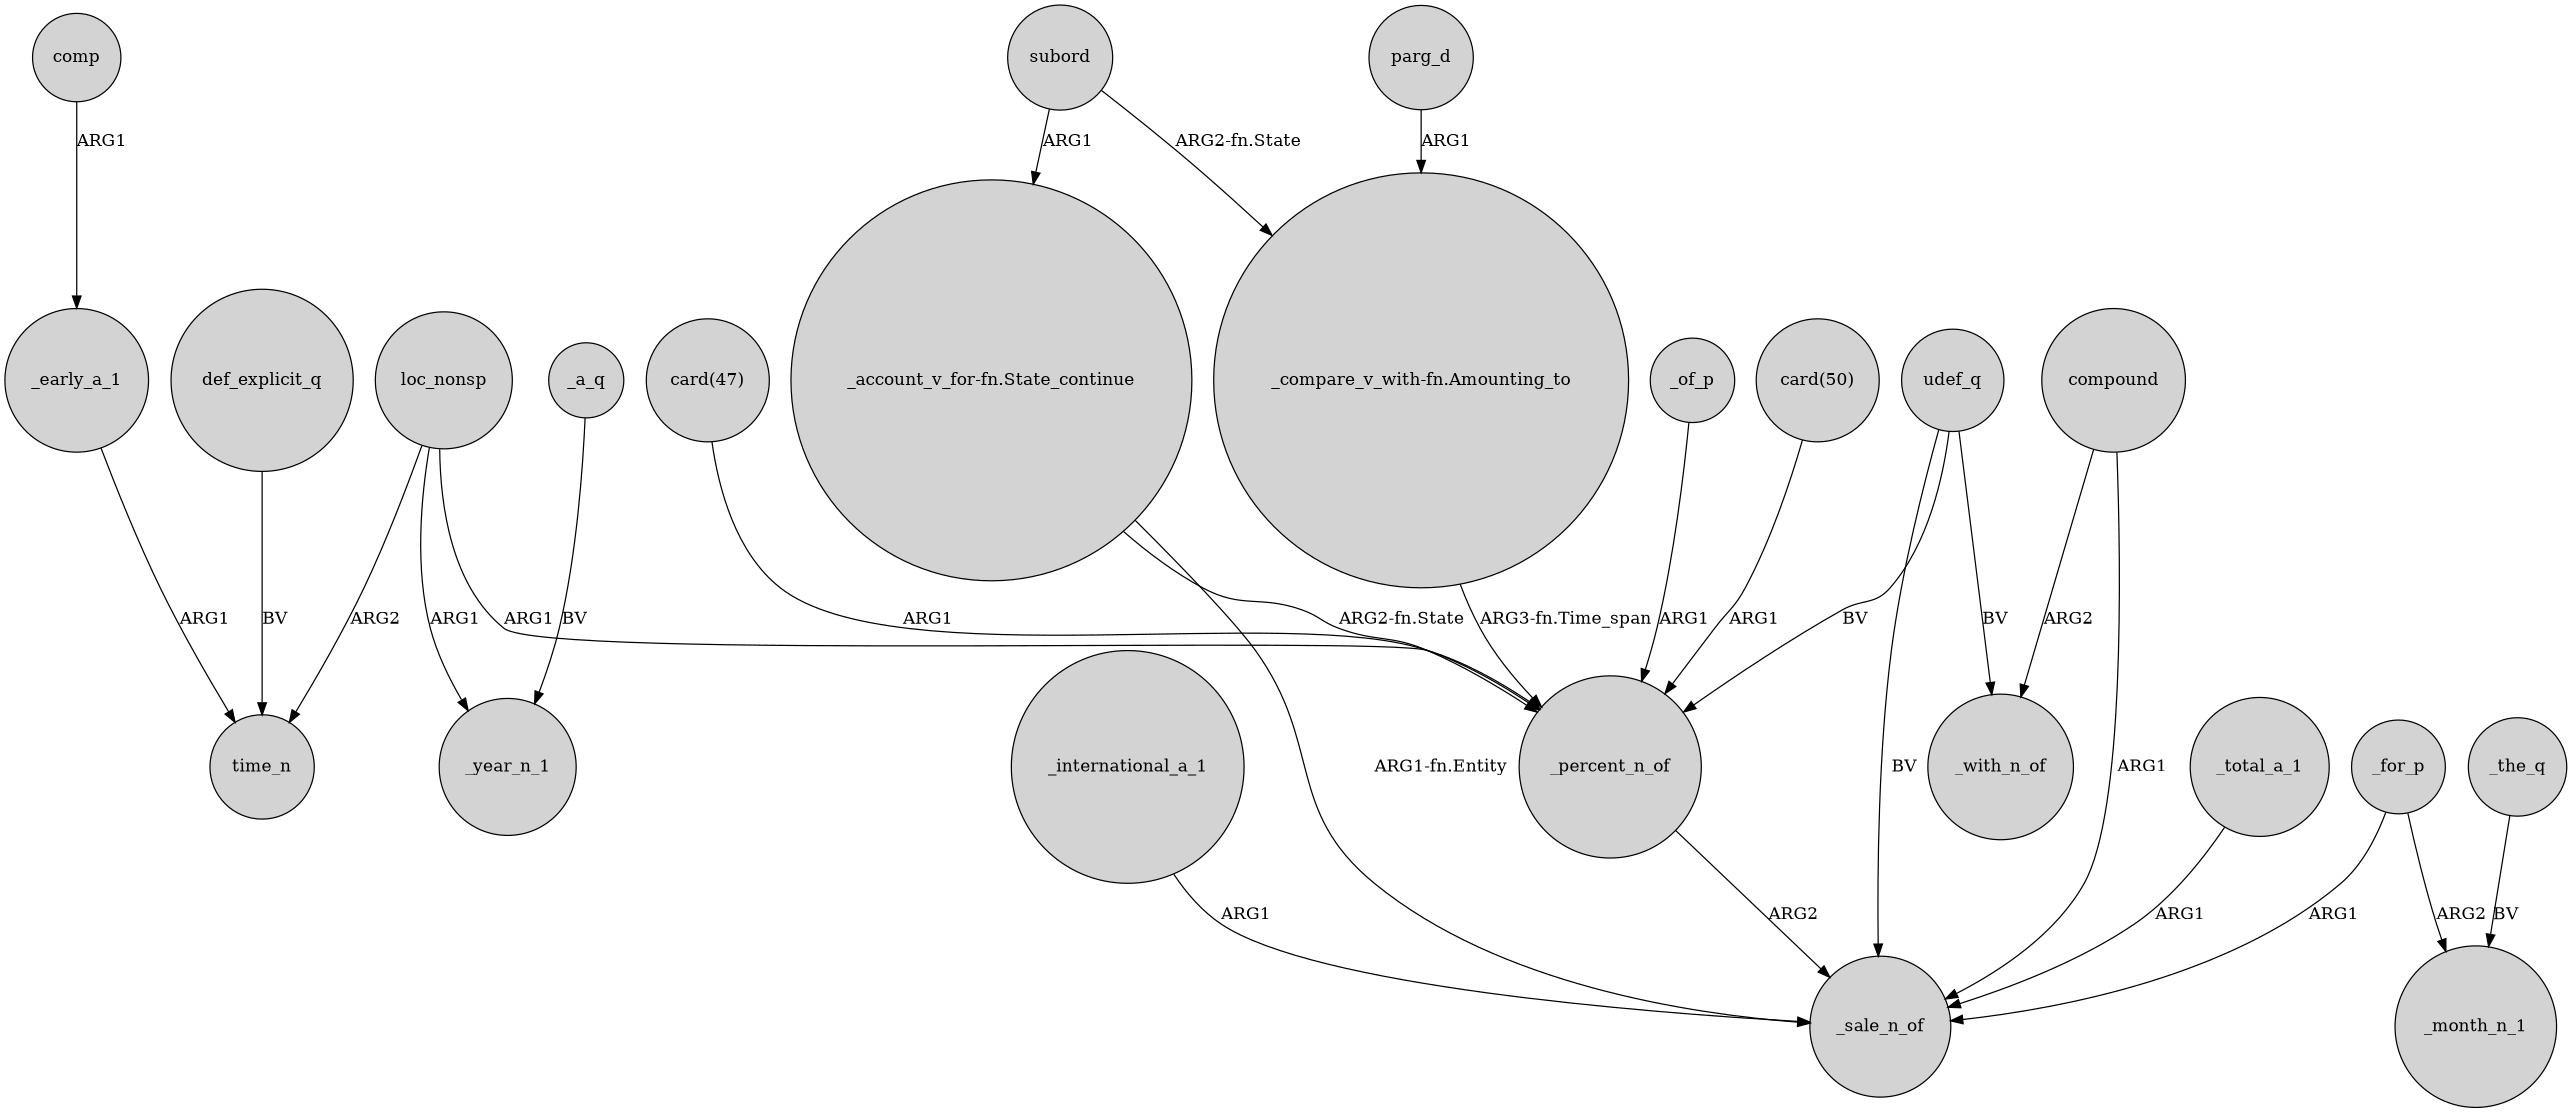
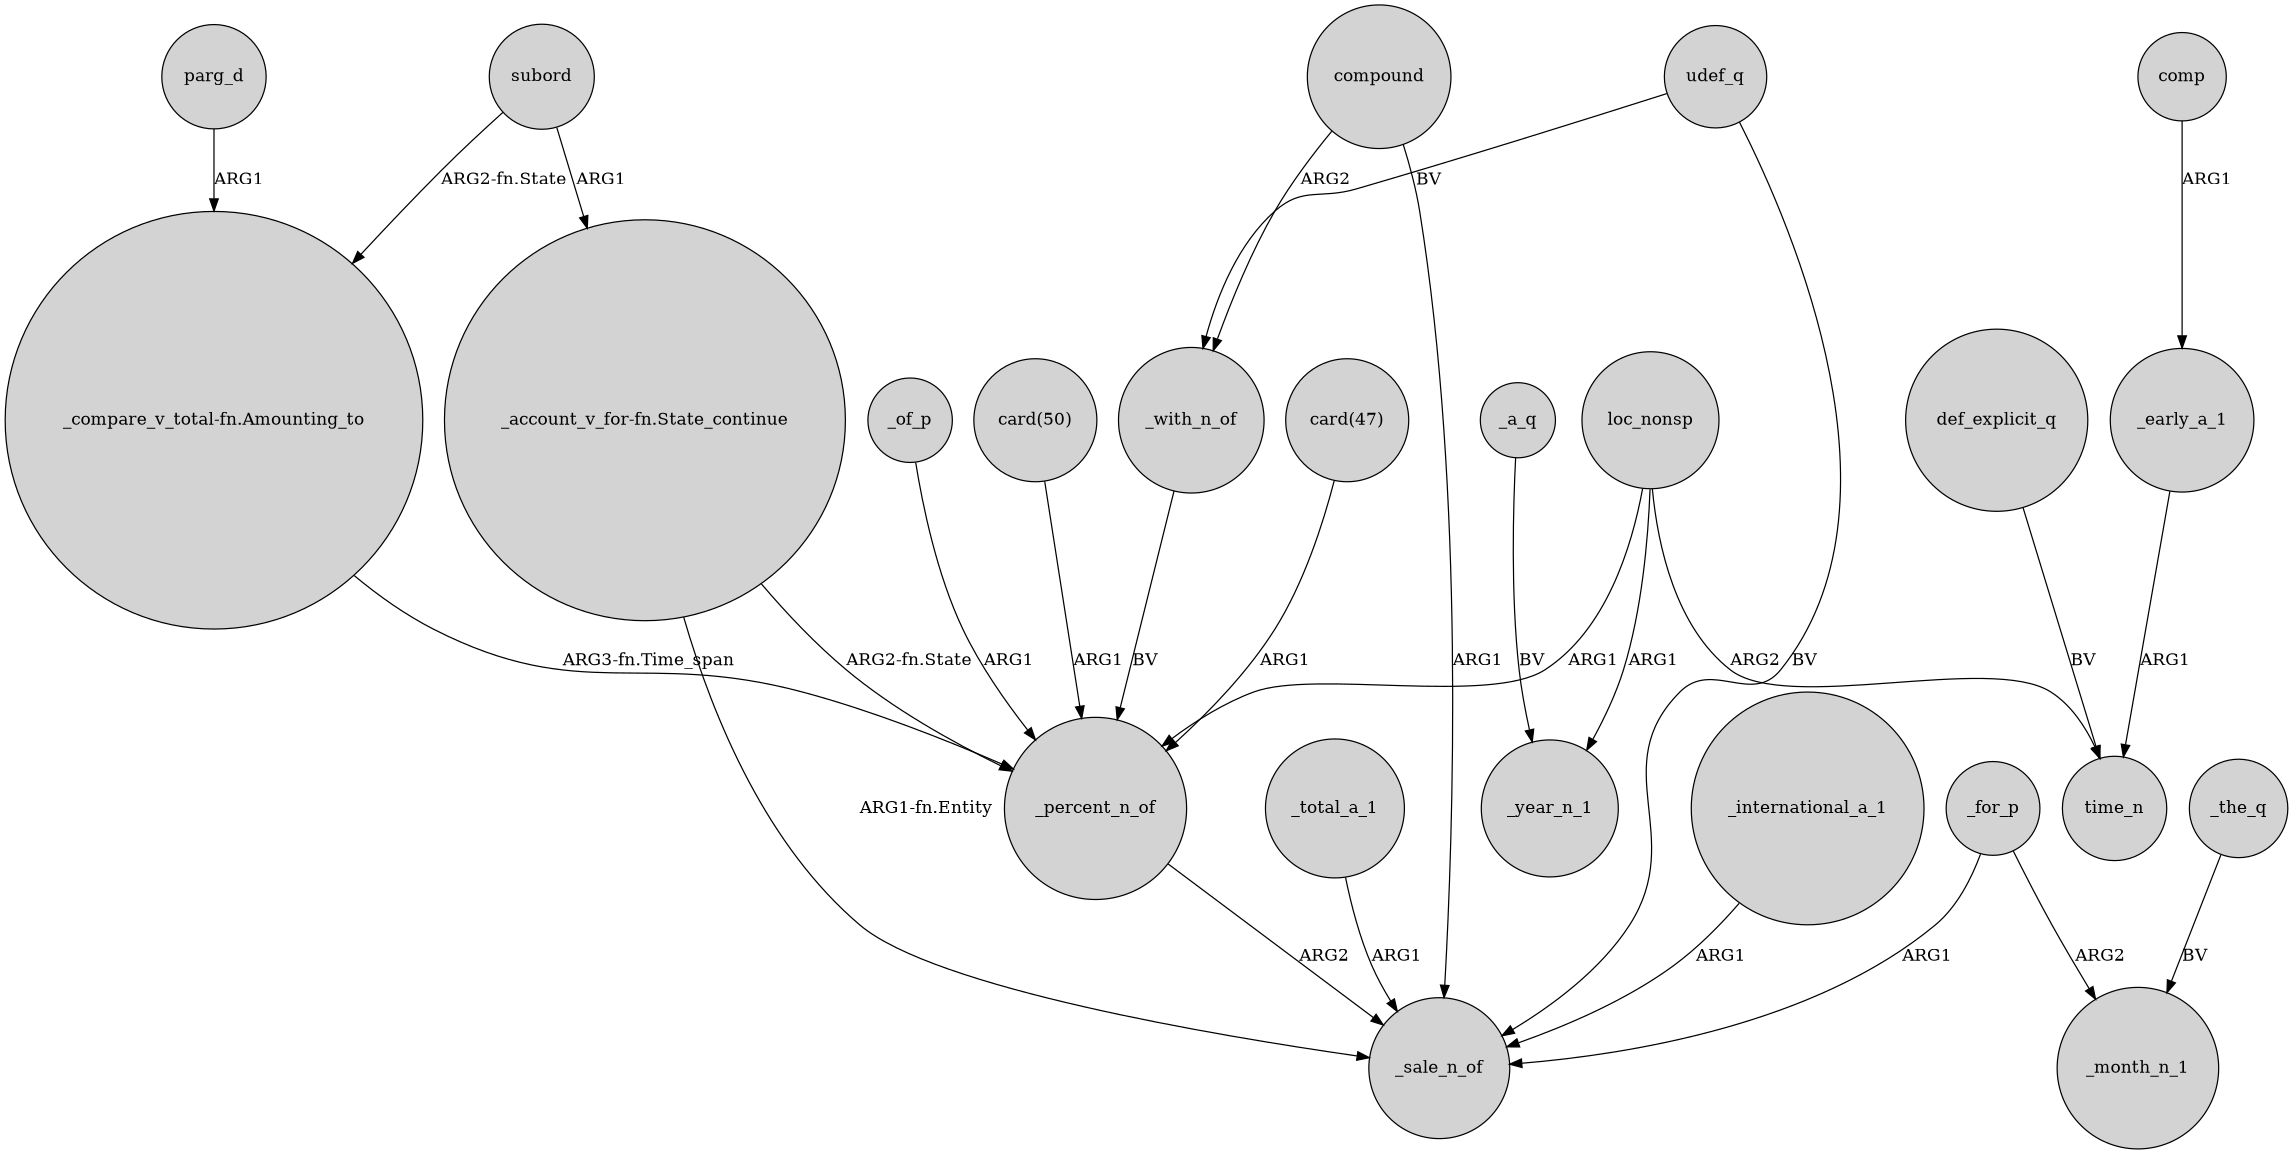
node "_compare_v_with-fn.Amounting_to": label "_compare_v_with-fn.Amounting_to" -> "_compare_v_total-fn.Amounting_to"
edge "udef_q" -> "_percent_n_of": now "_with_n_of" -> "_percent_n_of"
